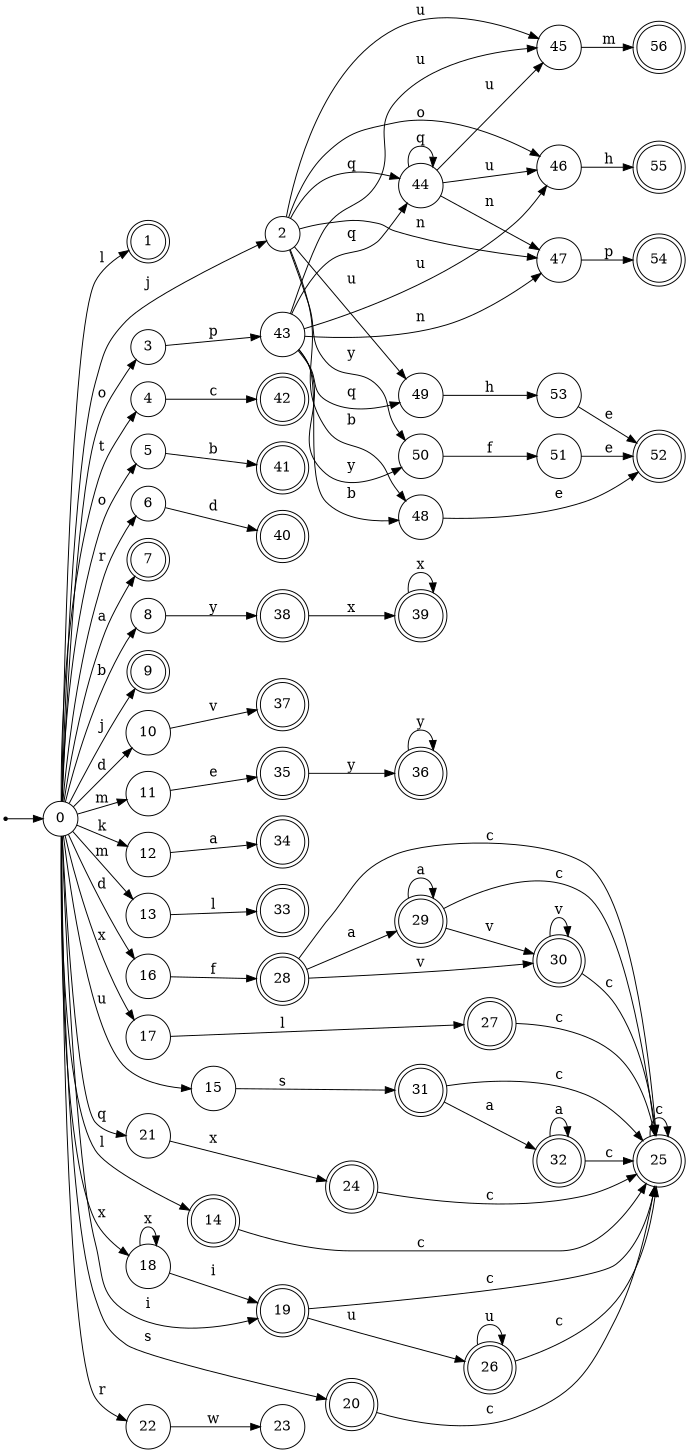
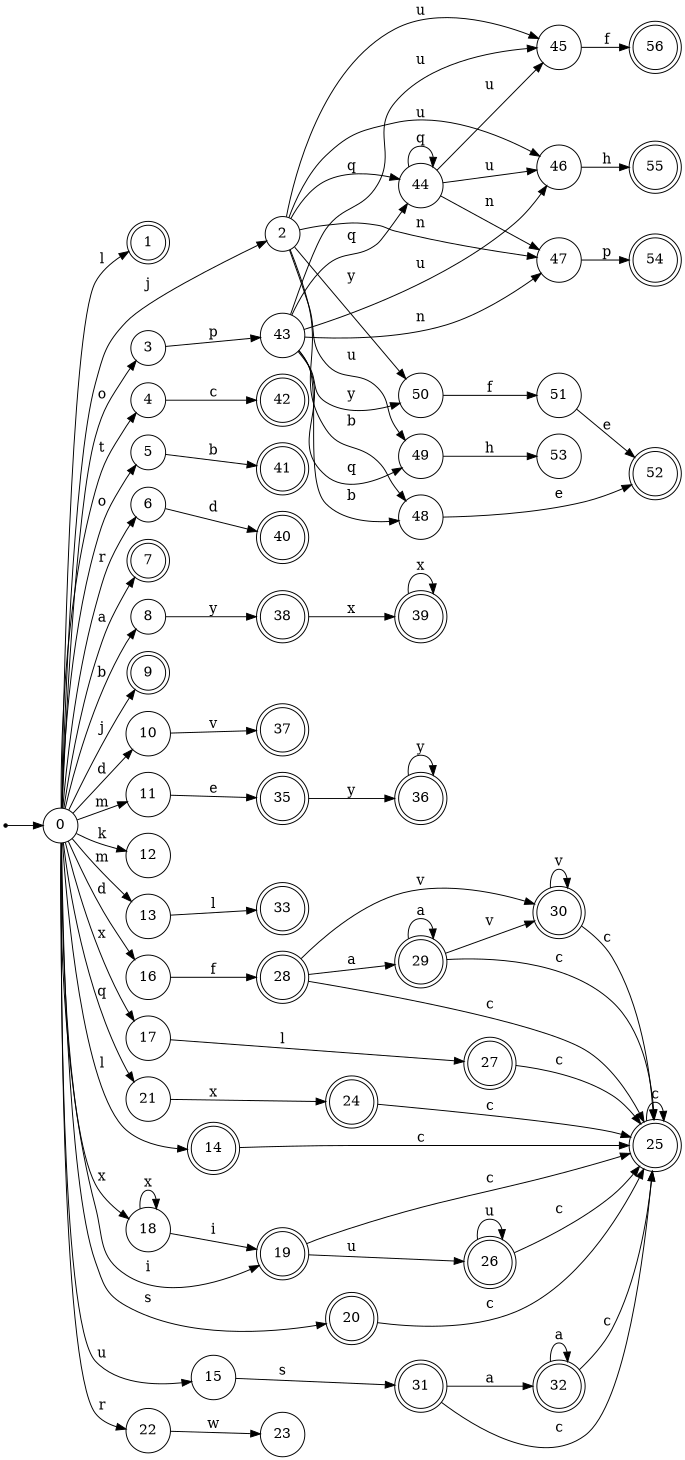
edge "45" -> "56": label "m" -> "f"
edge "2" -> "46": label "o" -> "u"
edge "53" -> "52": removed, label "e"
node "34": removed
